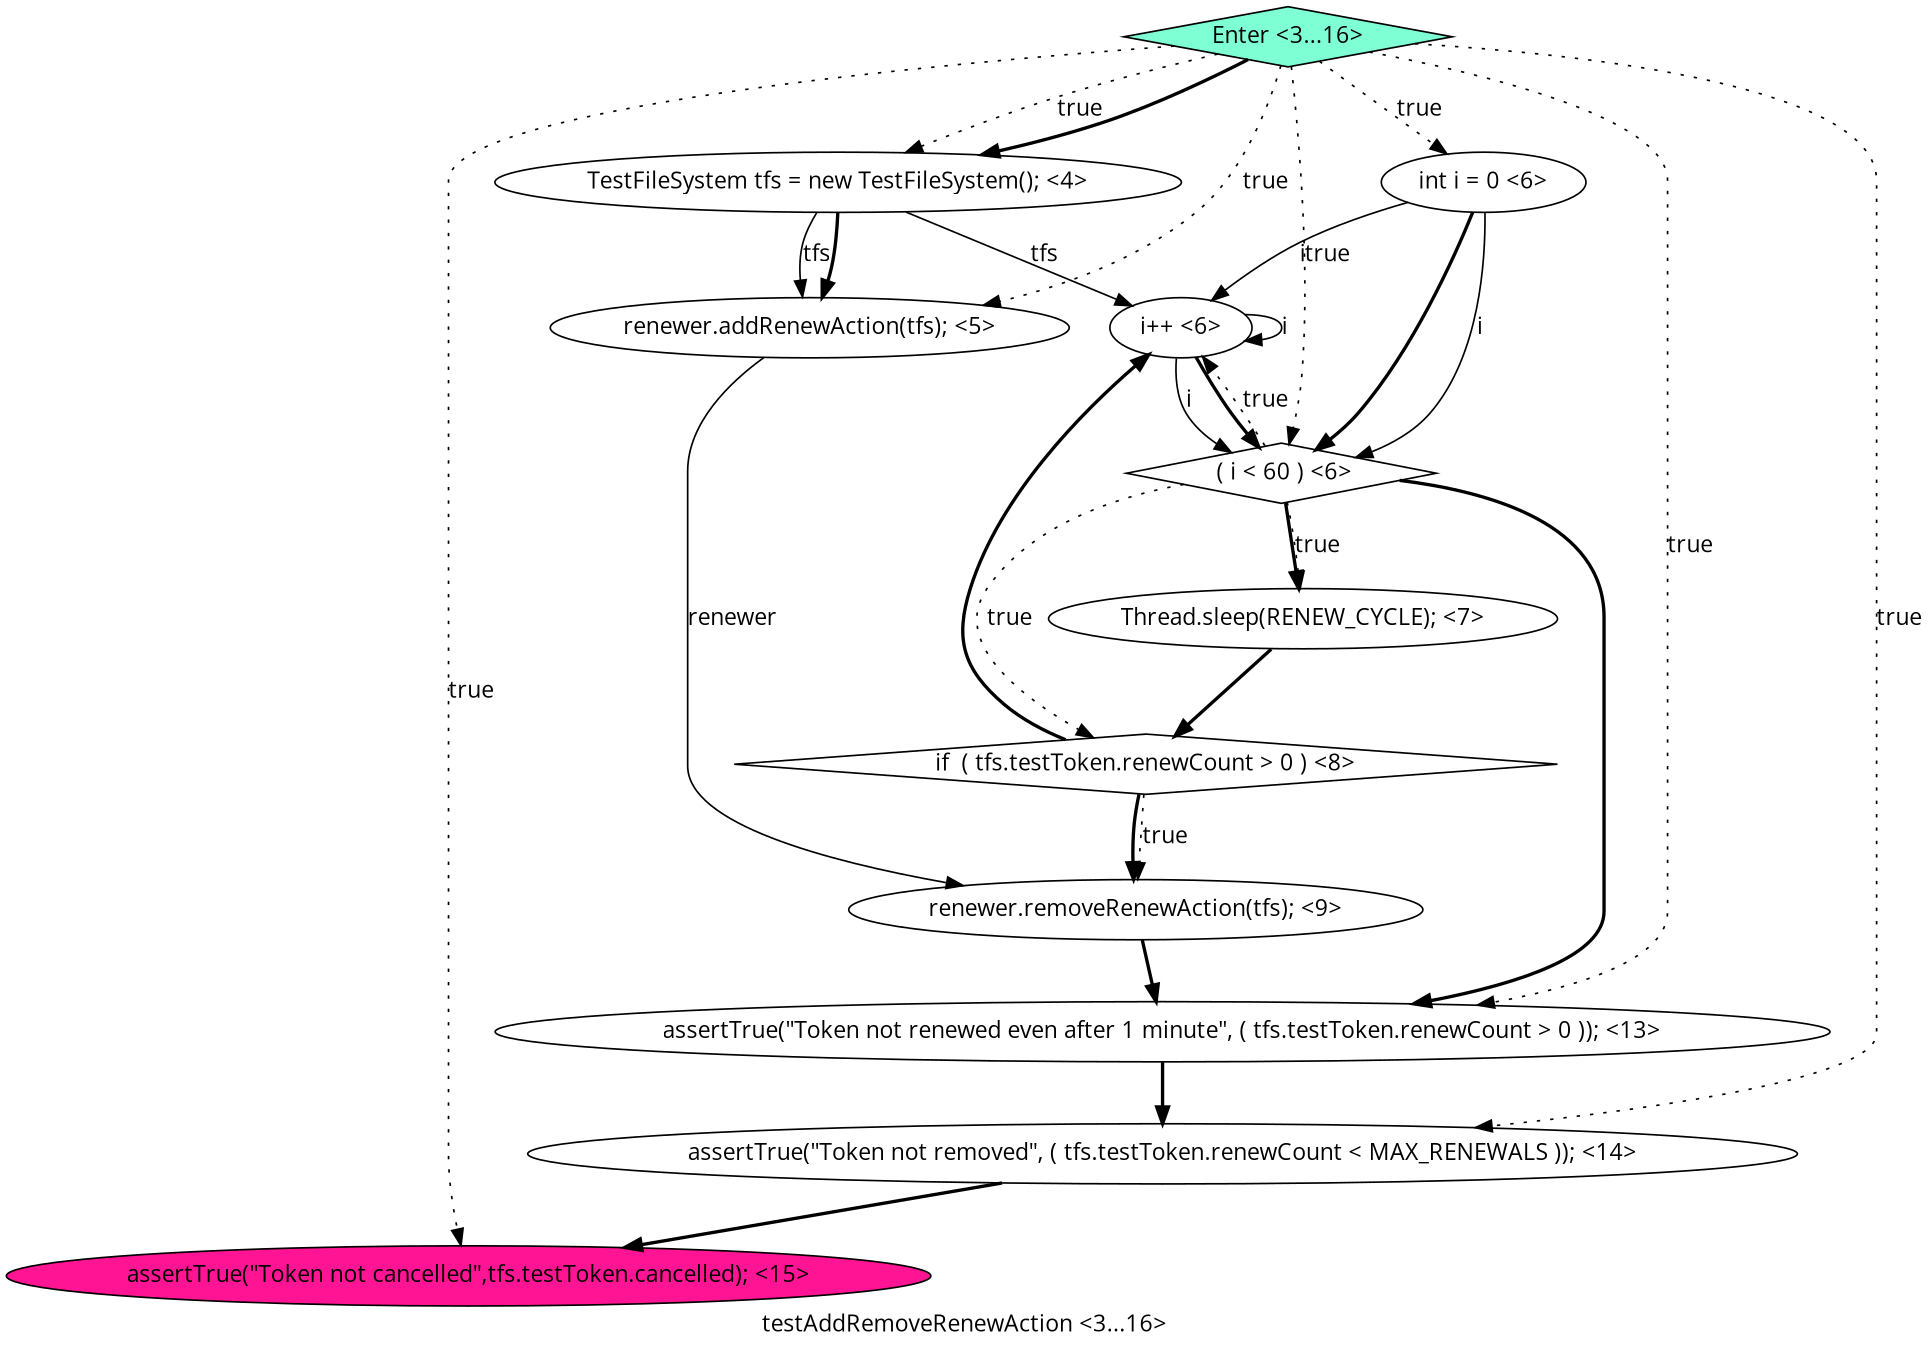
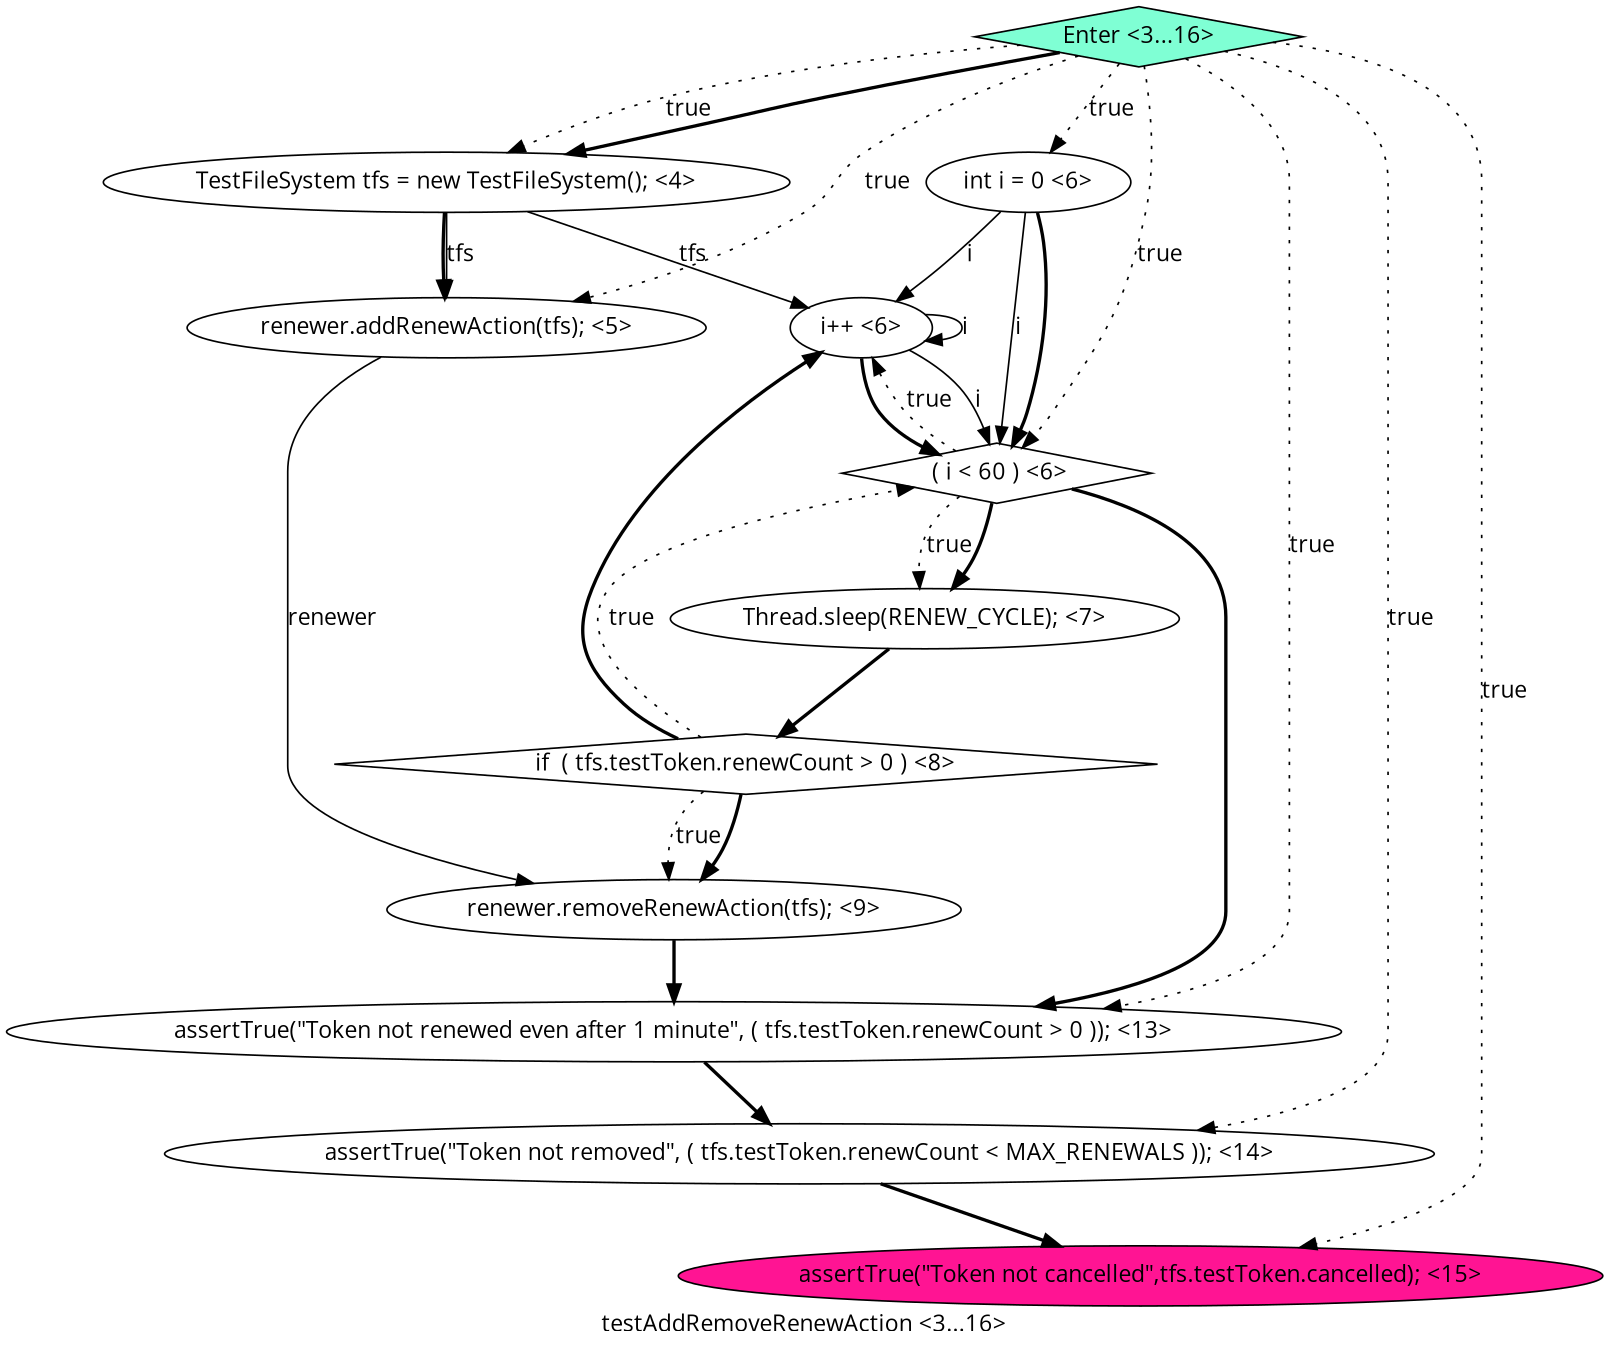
edge "( i < 60 ) <6>" -> "if  ( tfs.testToken.renewCount > 0 ) <8>": reversed
